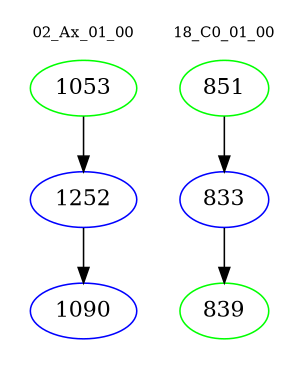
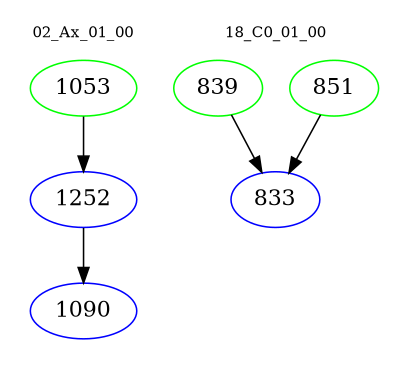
edge "833" -> "839": reversed
